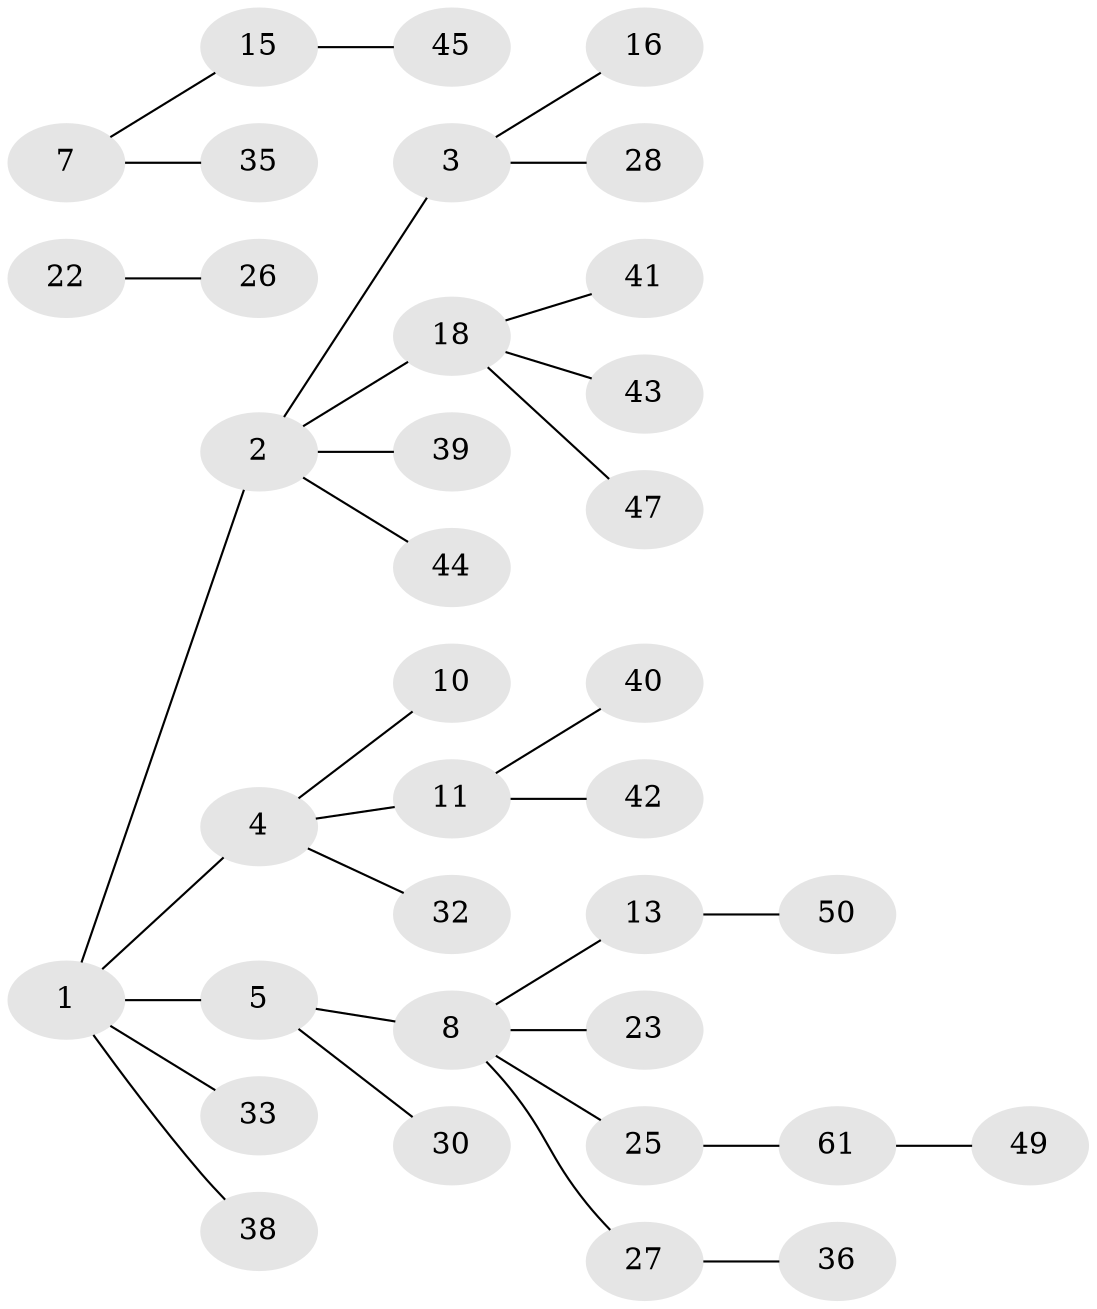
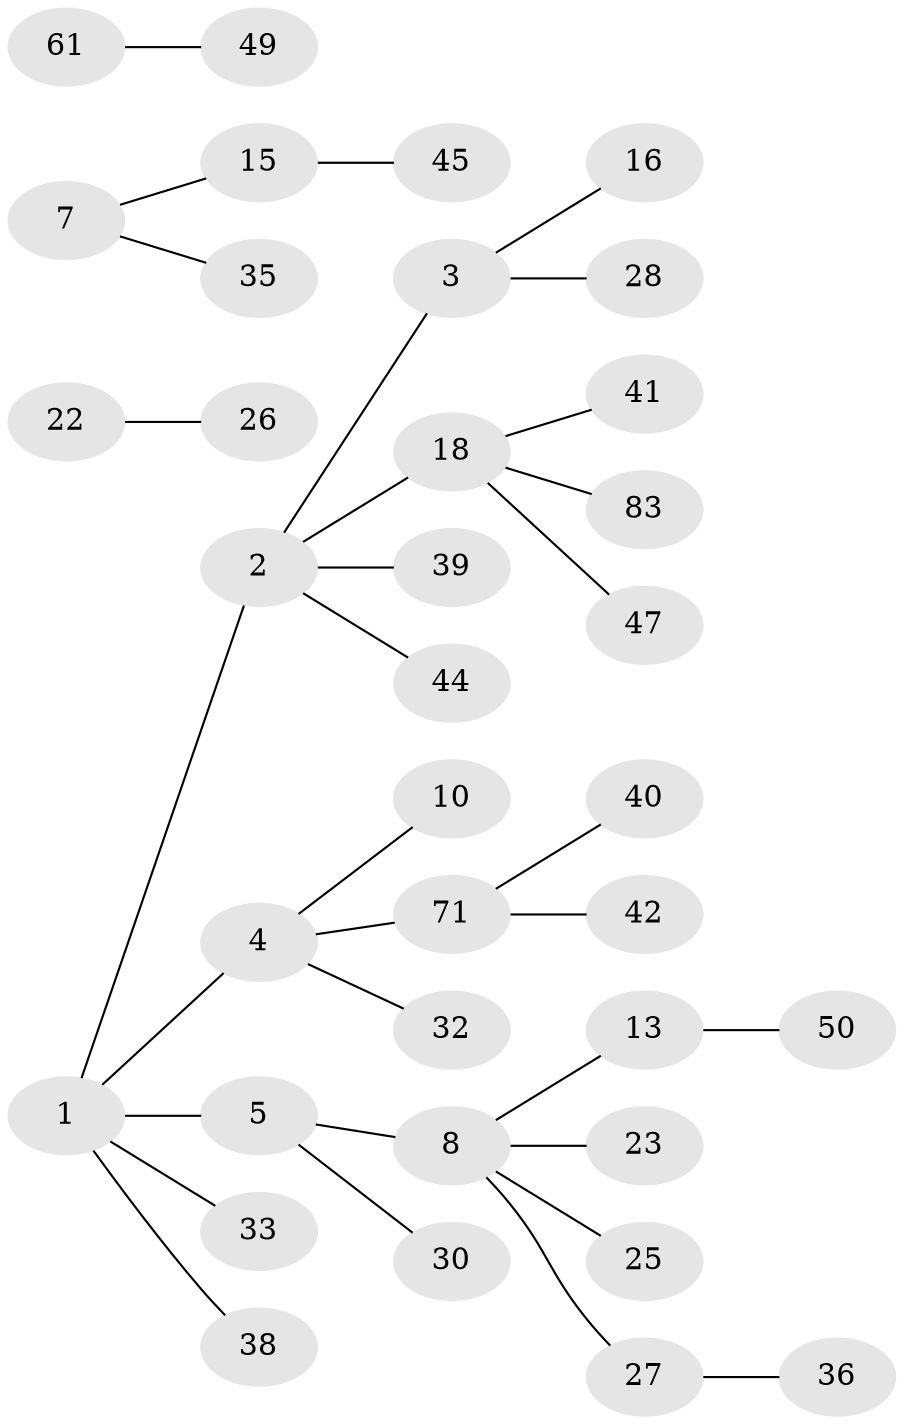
node "43": label "43" -> "83"
node "11": label "11" -> "71"
edge "25" -- "61": removed
